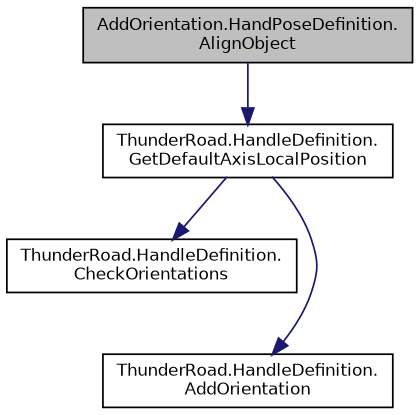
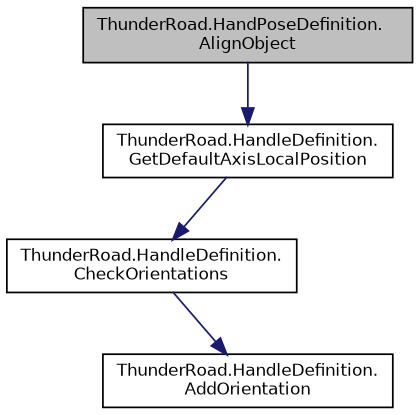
node "AddOrientation.HandPoseDefinition. AlignObject": label "AddOrientation.HandPoseDefinition. AlignObject" -> "ThunderRoad.HandPoseDefinition. AlignObject"
edge "ThunderRoad.HandleDefinition. GetDefaultAxisLocalPosition" -> "ThunderRoad.HandleDefinition. AddOrientation": now "ThunderRoad.HandleDefinition. CheckOrientations" -> "ThunderRoad.HandleDefinition. AddOrientation"
